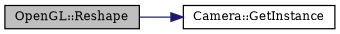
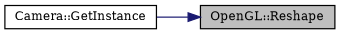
edge "OpenGL::Reshape" -> "Camera::GetInstance": reversed
